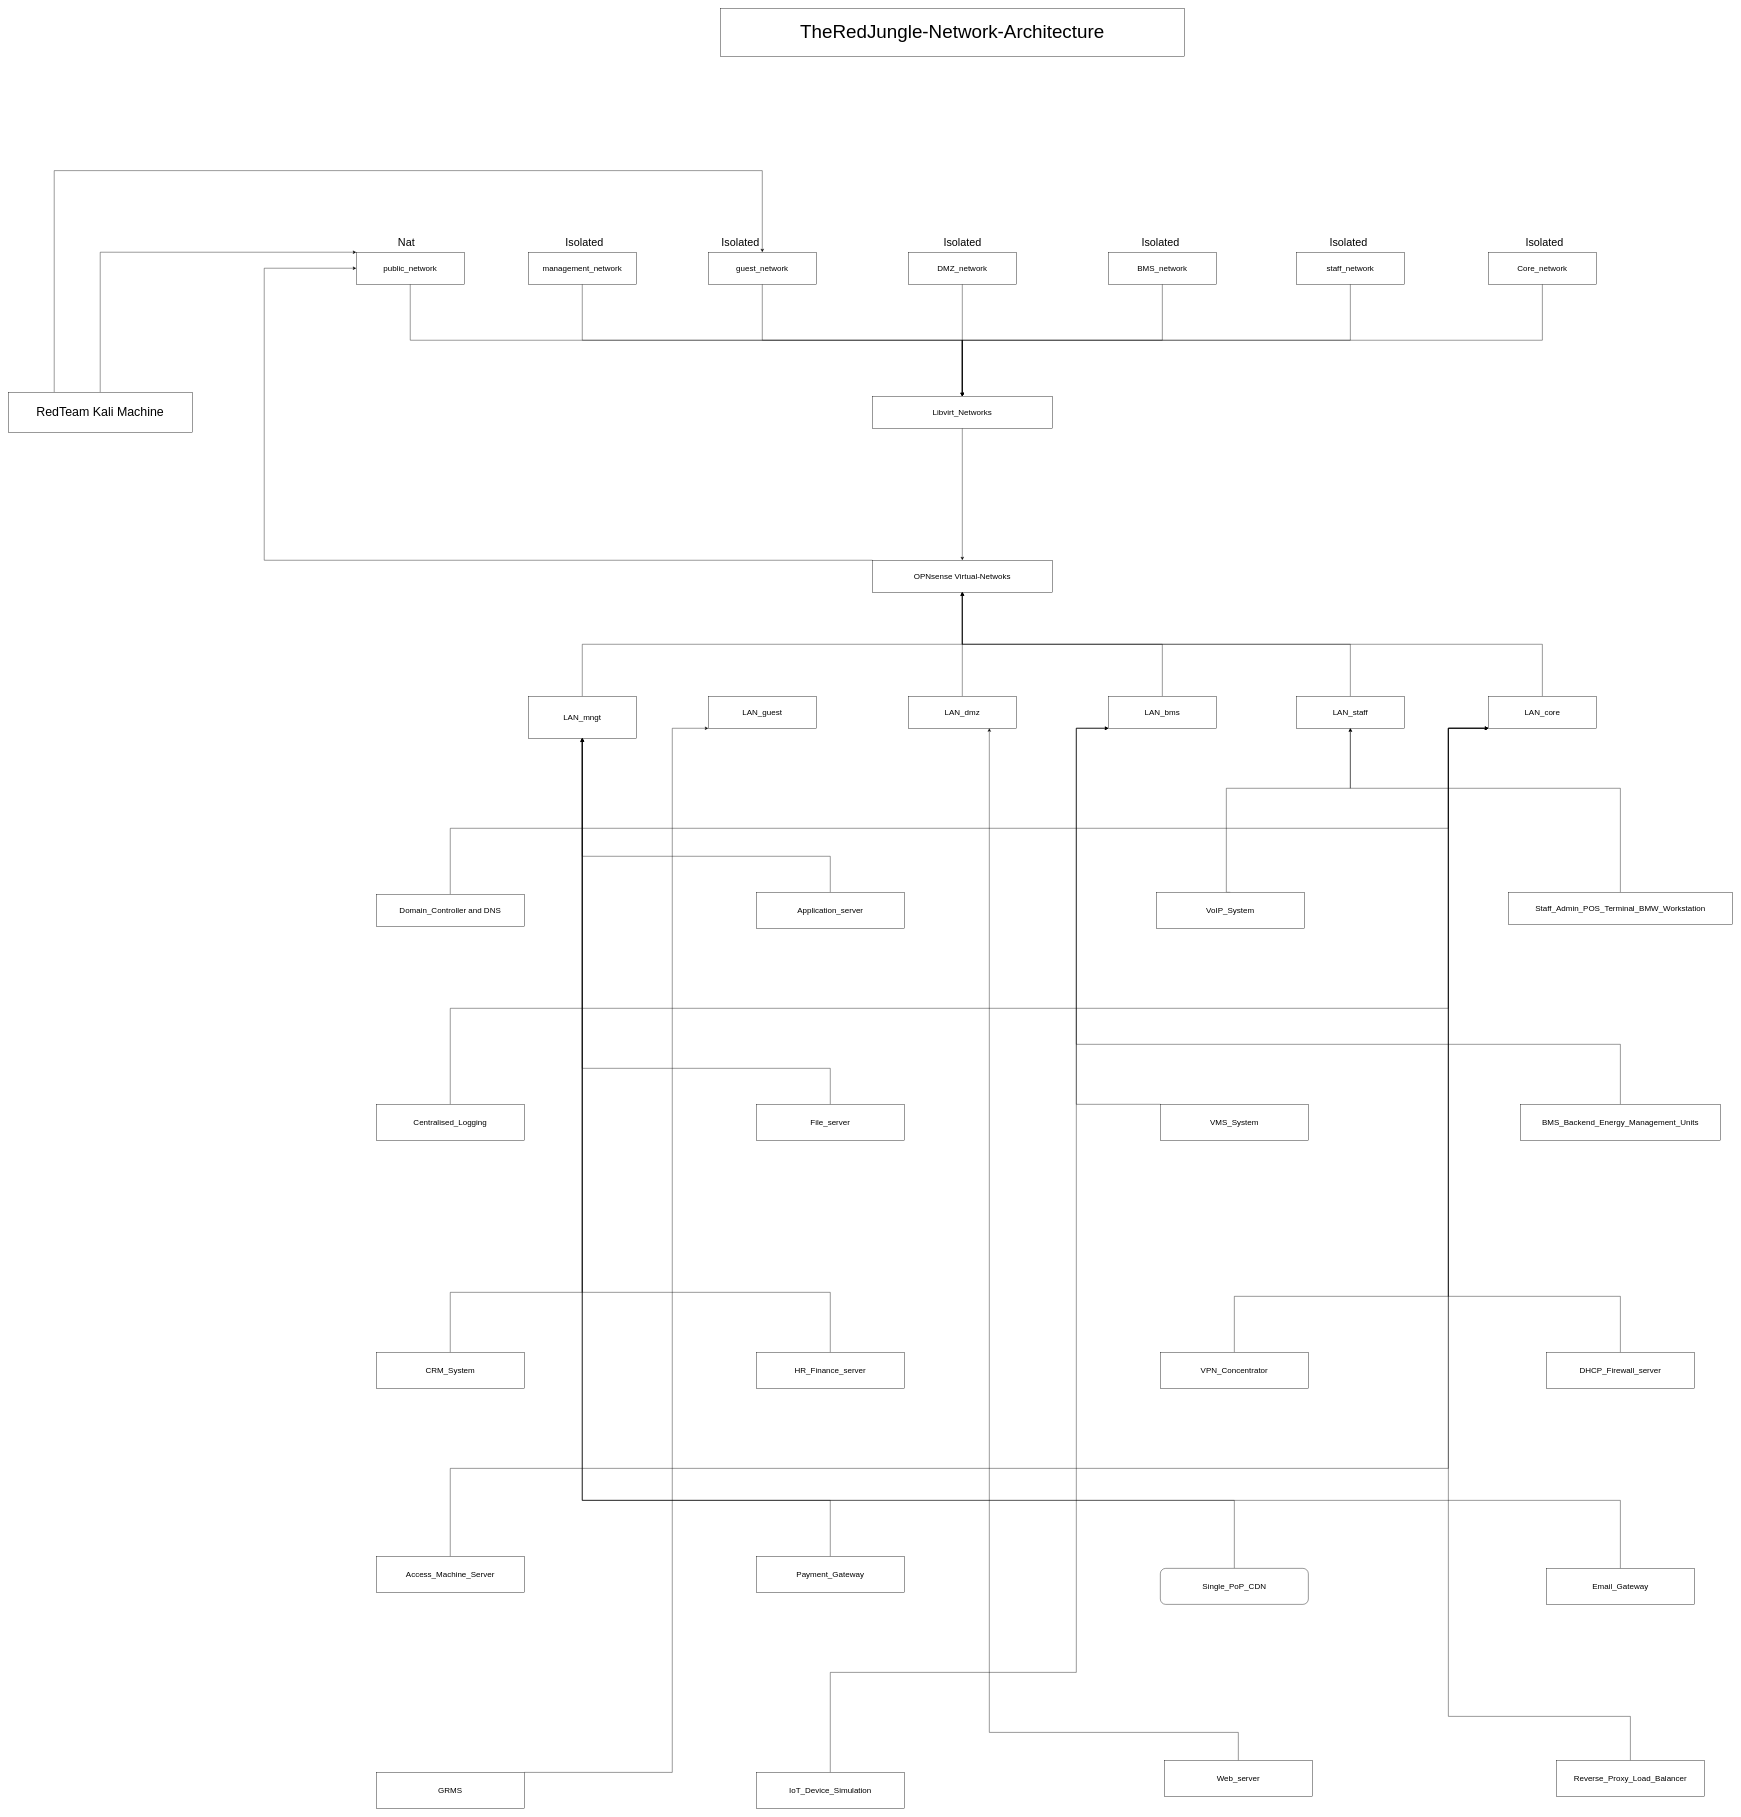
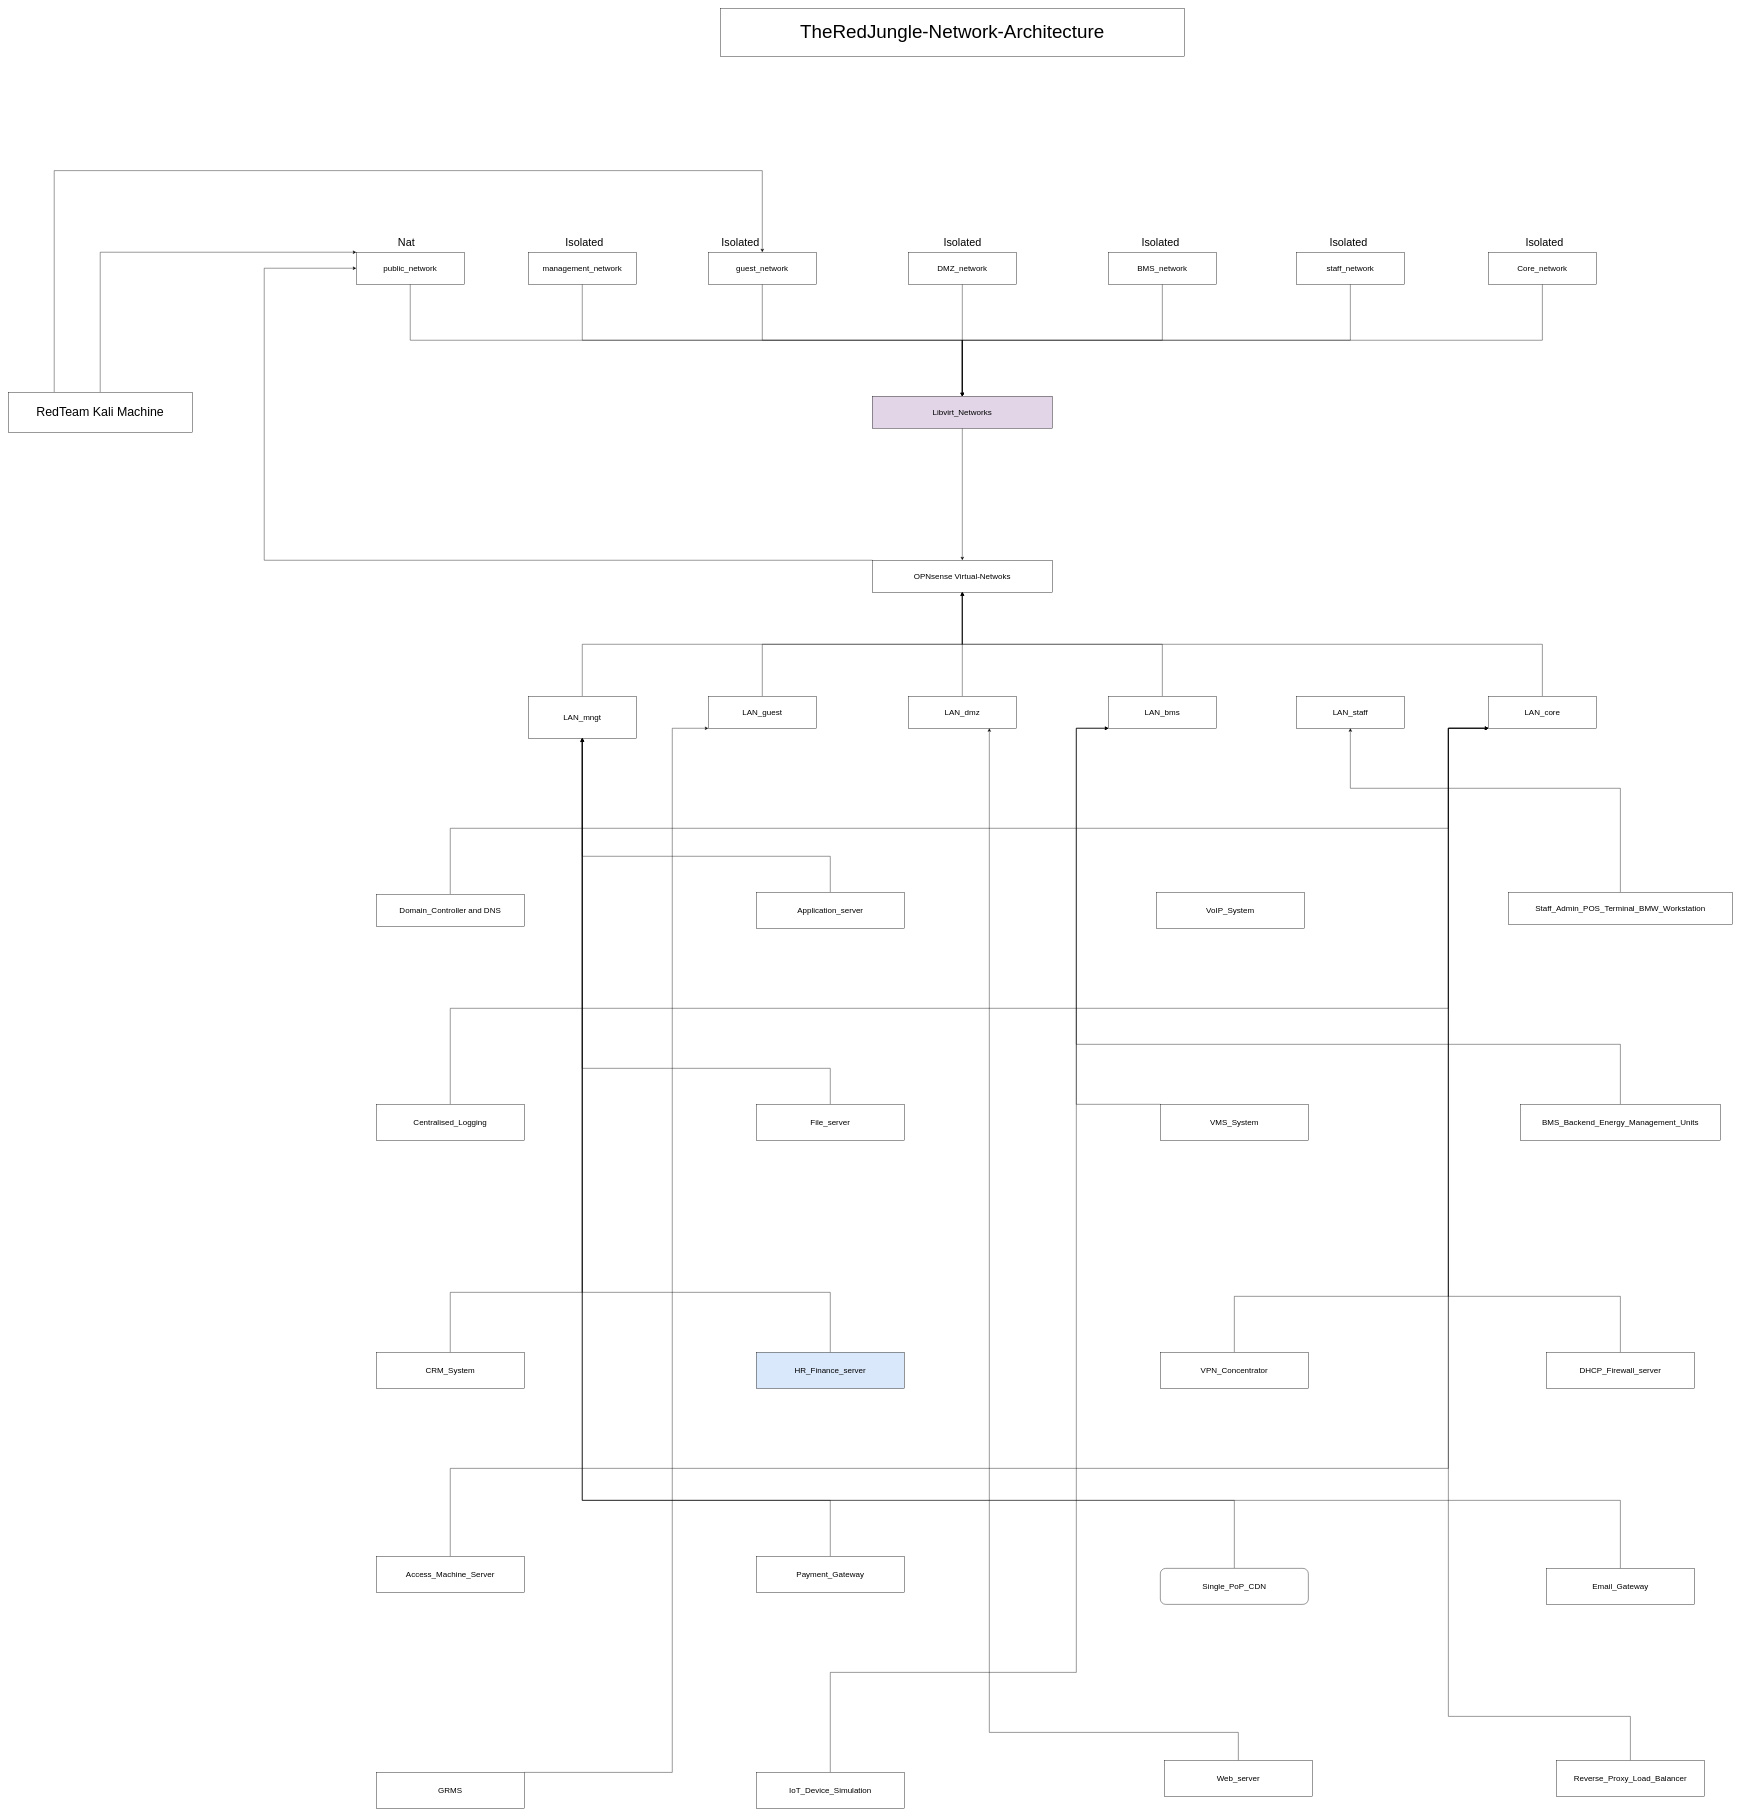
node "Libvirt_Networks": fillcolor #ffffff -> #e1d5e7
edge "LAN_guest" -> "OPNsense Virtual-Netwoks": added
edge "LAN_staff" -> "OPNsense Virtual-Netwoks": removed
edge "VoIP_System" -> "LAN_staff": removed
node "HR_Finance_server": fillcolor #ffffff -> #dae8fc
